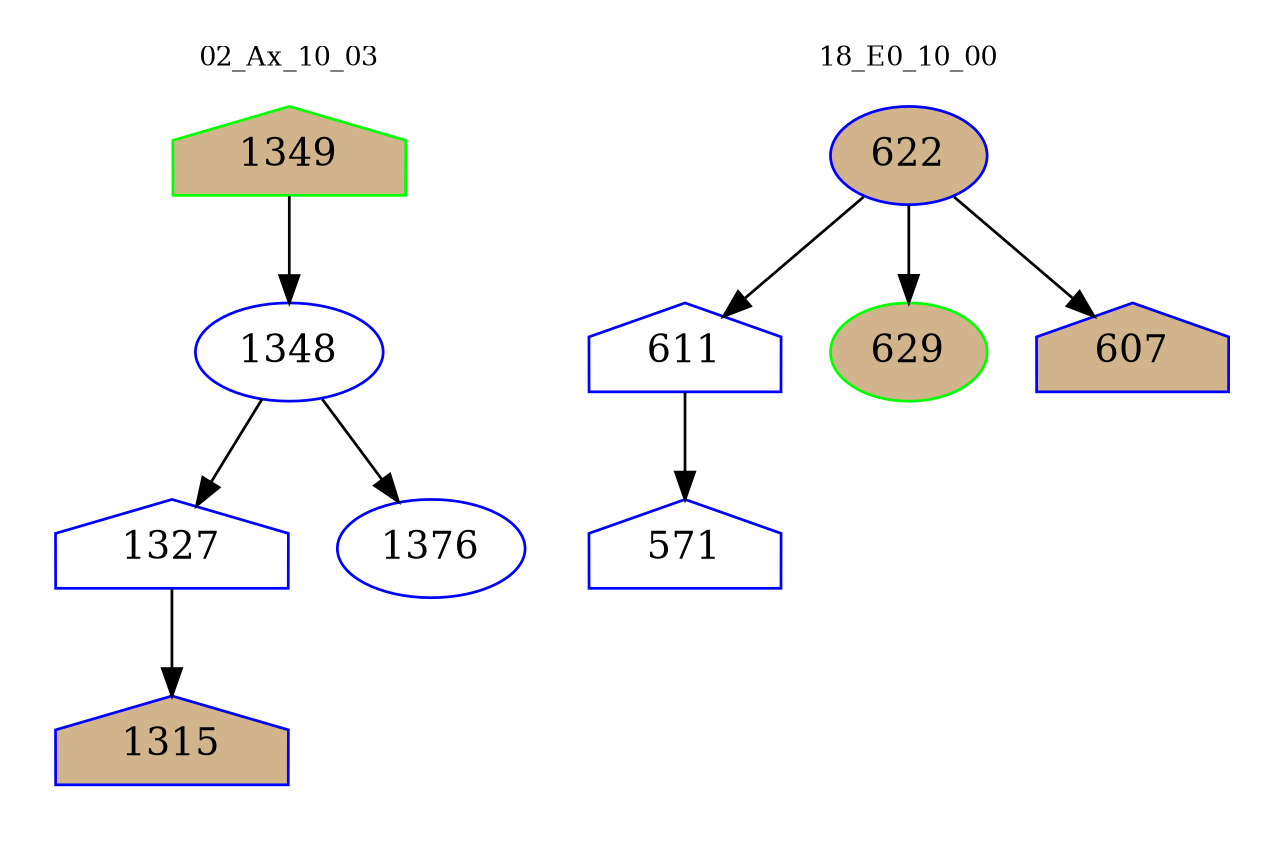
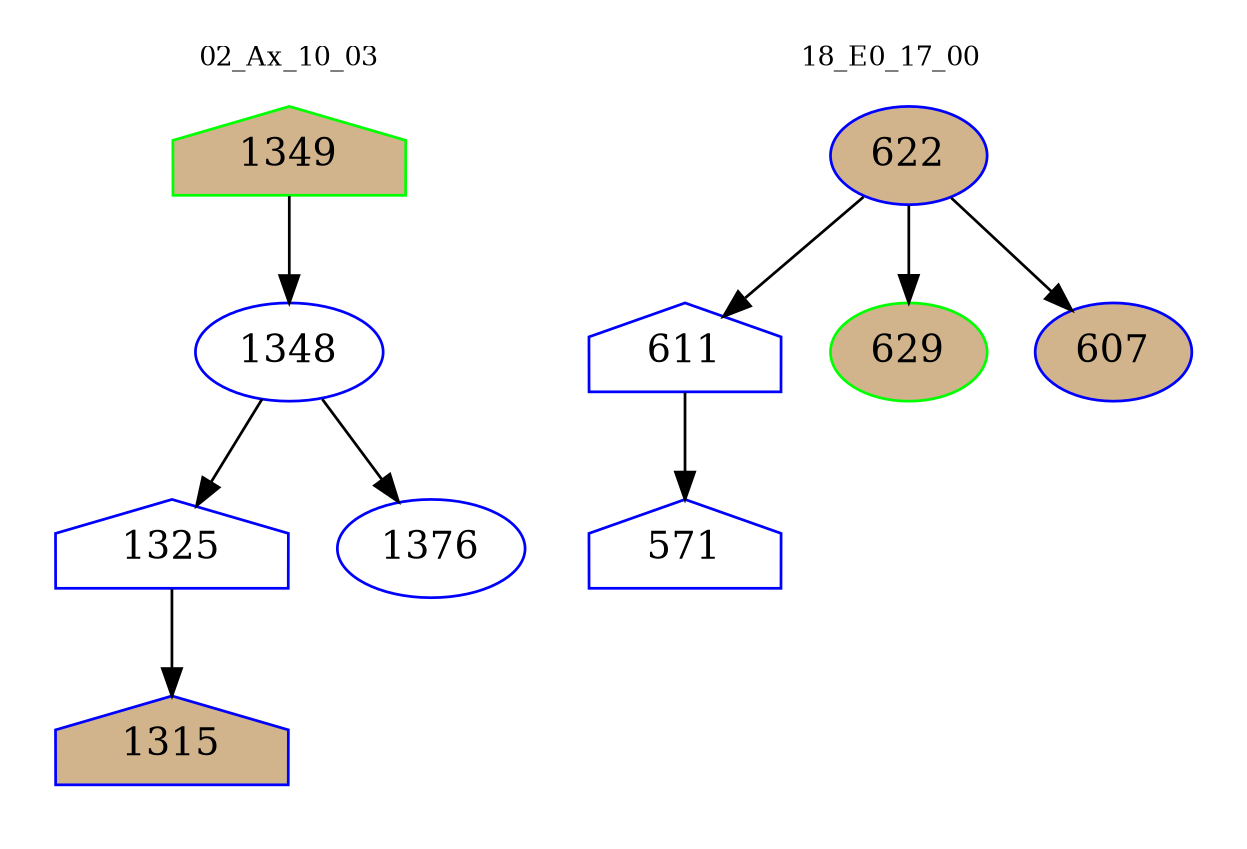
cluster "18_E0_10_00": label "18_E0_10_00" -> "18_E0_17_00"
node "607": shape house -> ellipse
node "1327": label "1327" -> "1325"
